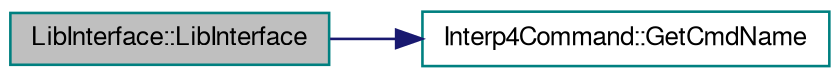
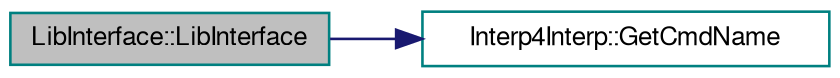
node "Interp4Command::GetCmdName": label "Interp4Command::GetCmdName" -> "Interp4Interp::GetCmdName"
